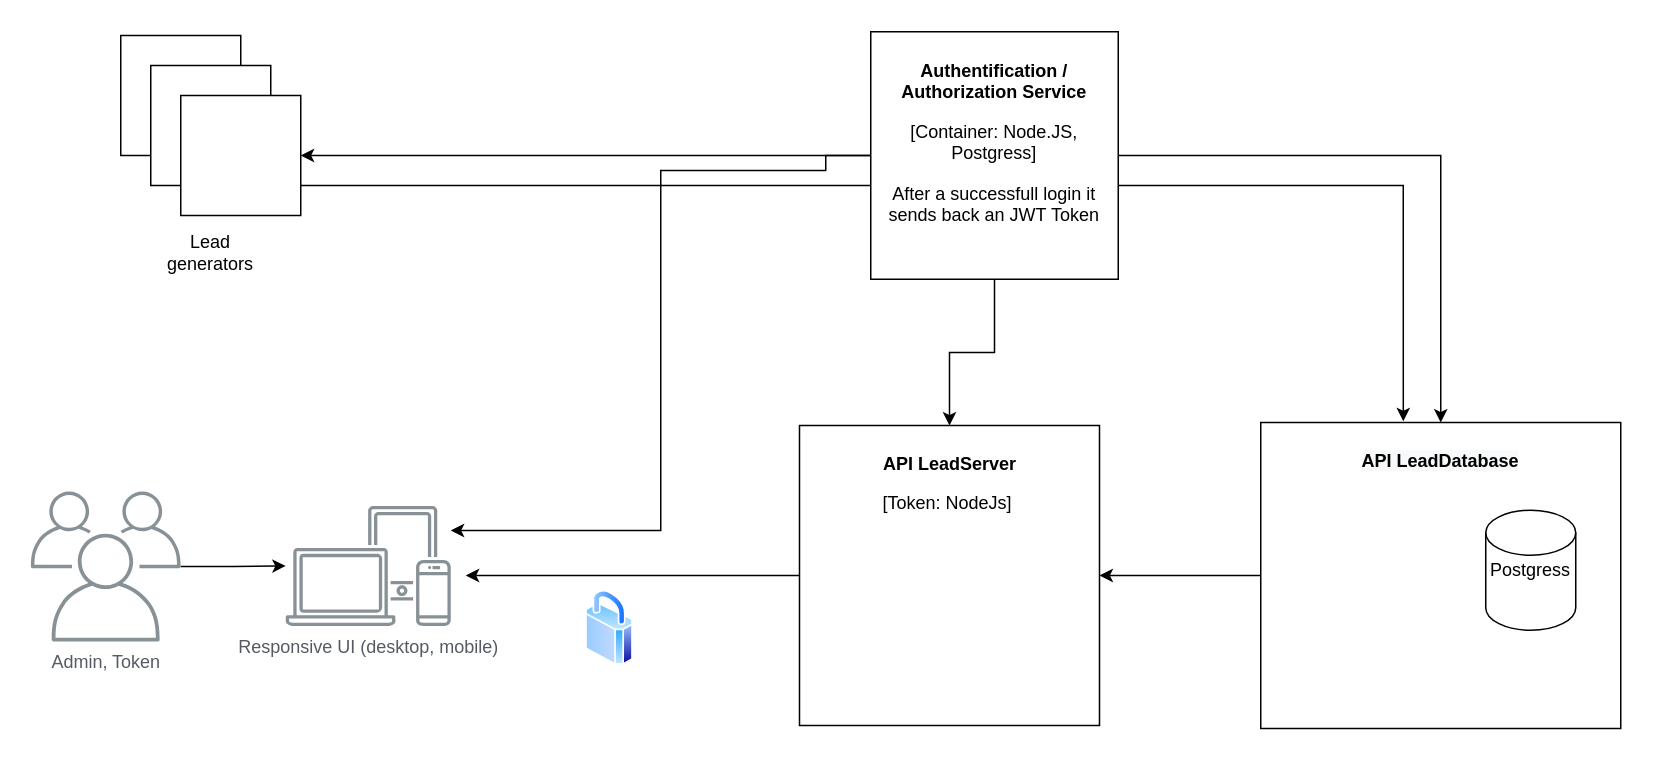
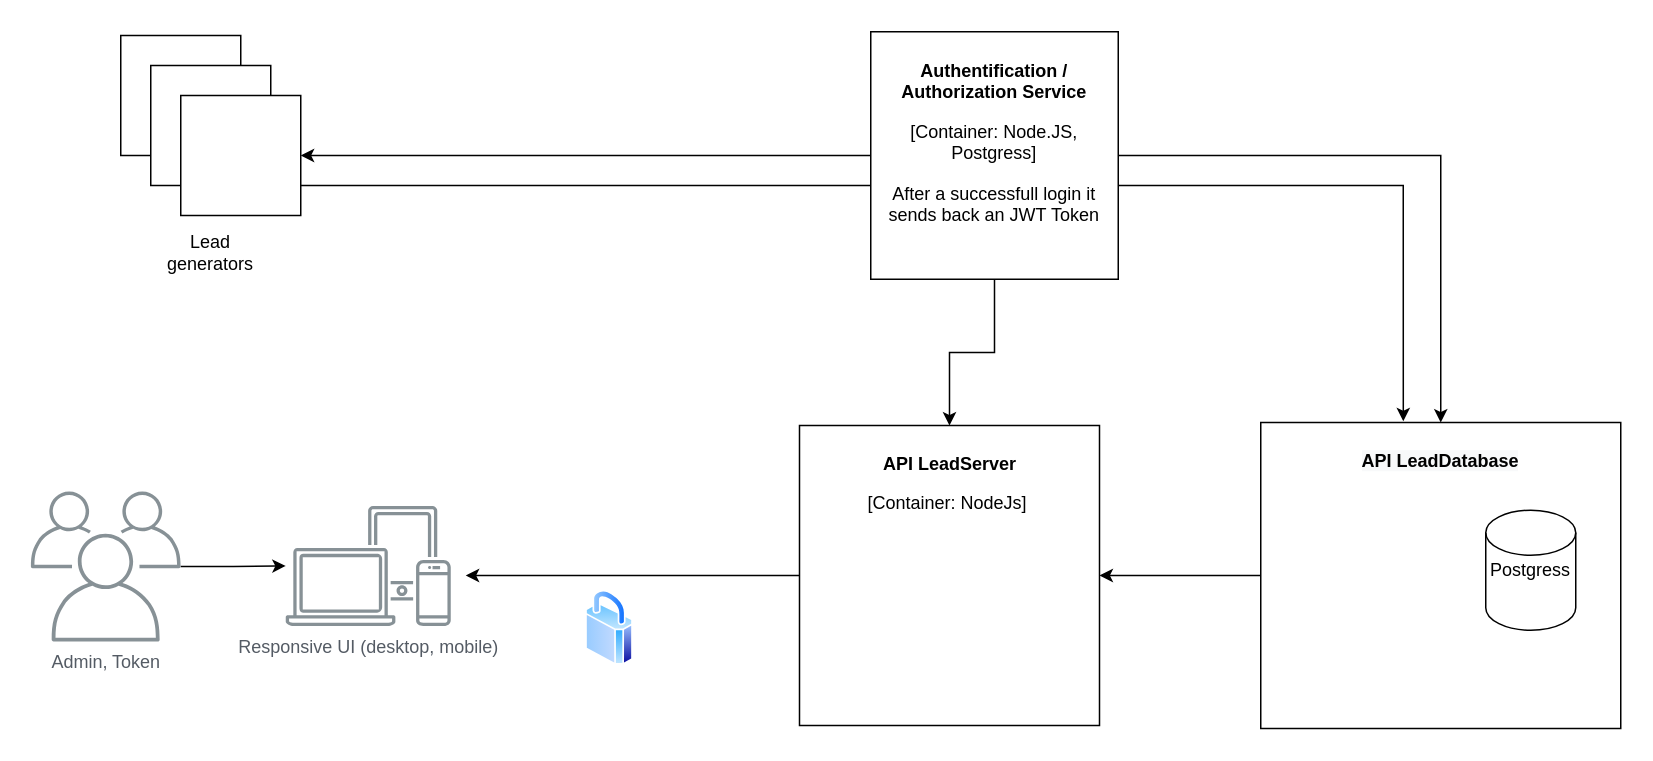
edge "Authentification / Authorization Service [Container: Node.JS, Postgress] After a successfull login it sends back an JWT Token" -> "Responsive UI (desktop, mobile)": removed
node "API LeadServer [Token: NodeJs]": label "API LeadServer [Token: NodeJs]" -> "API LeadServer [Container: NodeJs]"
